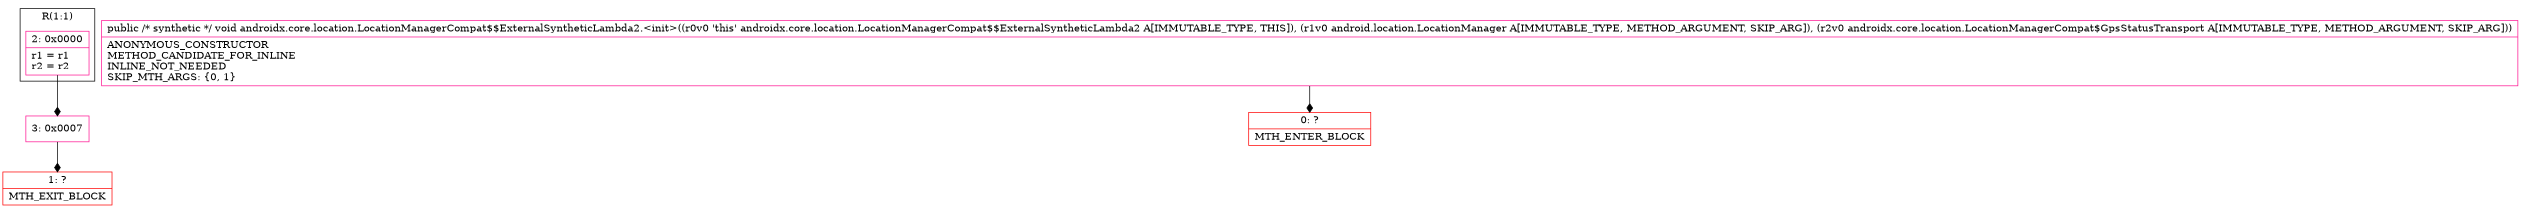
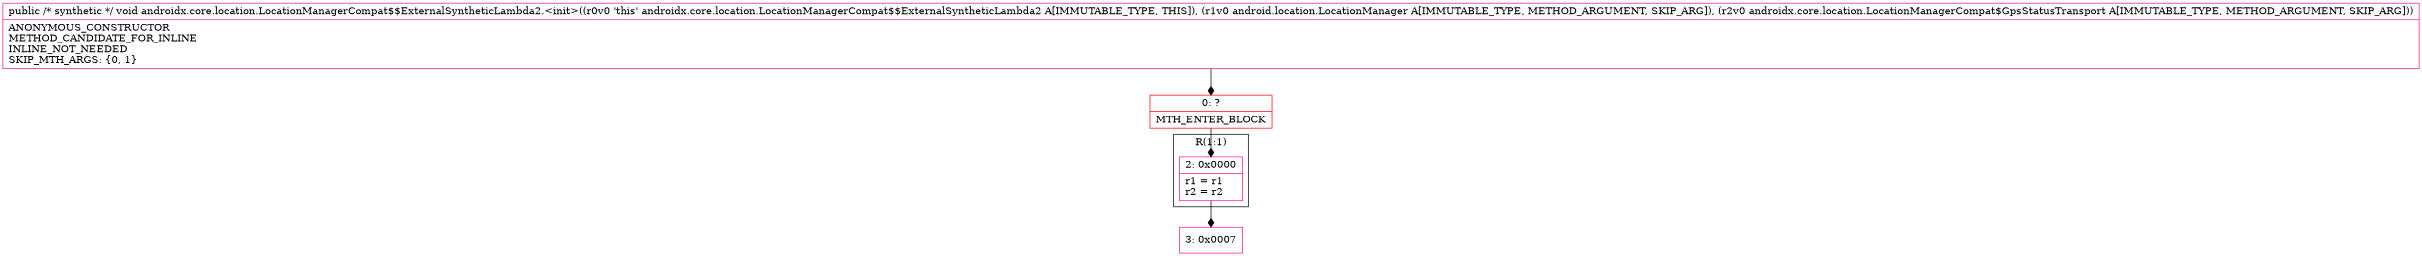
edge "0: ?" -> "2: 0x0000": added
node "1: ?": removed
